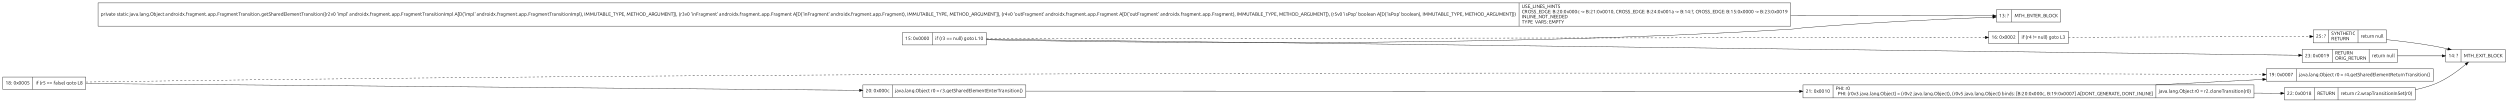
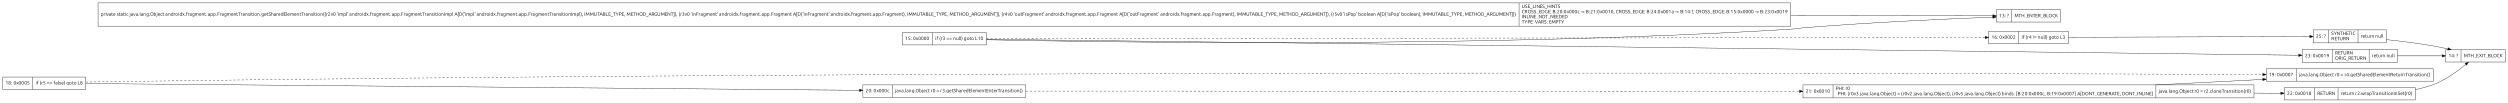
edge "16: 0x0002" -> "25: ?": style dashed -> solid
edge "20: 0x000c" -> "21: 0x0010": style solid -> dashed
